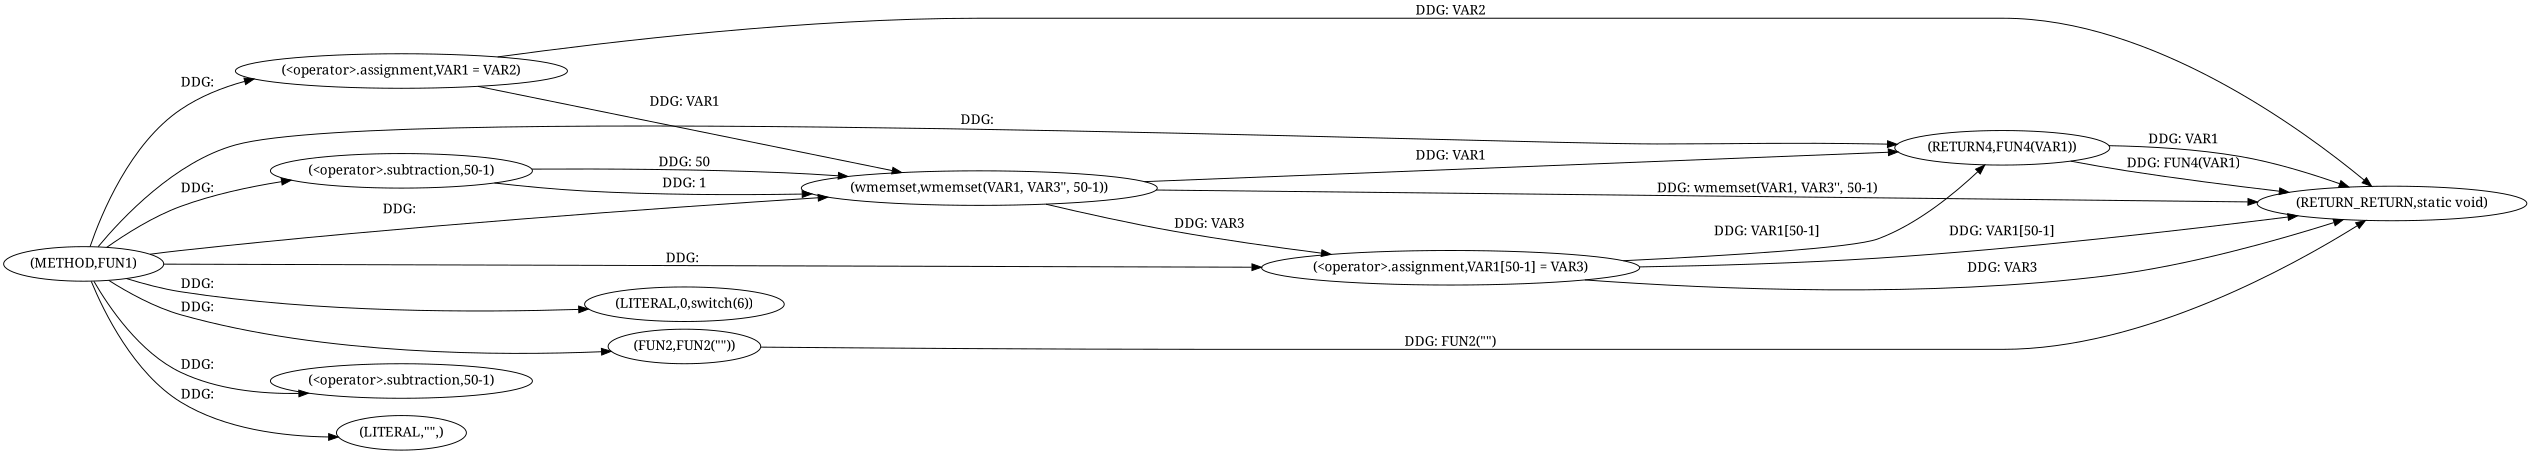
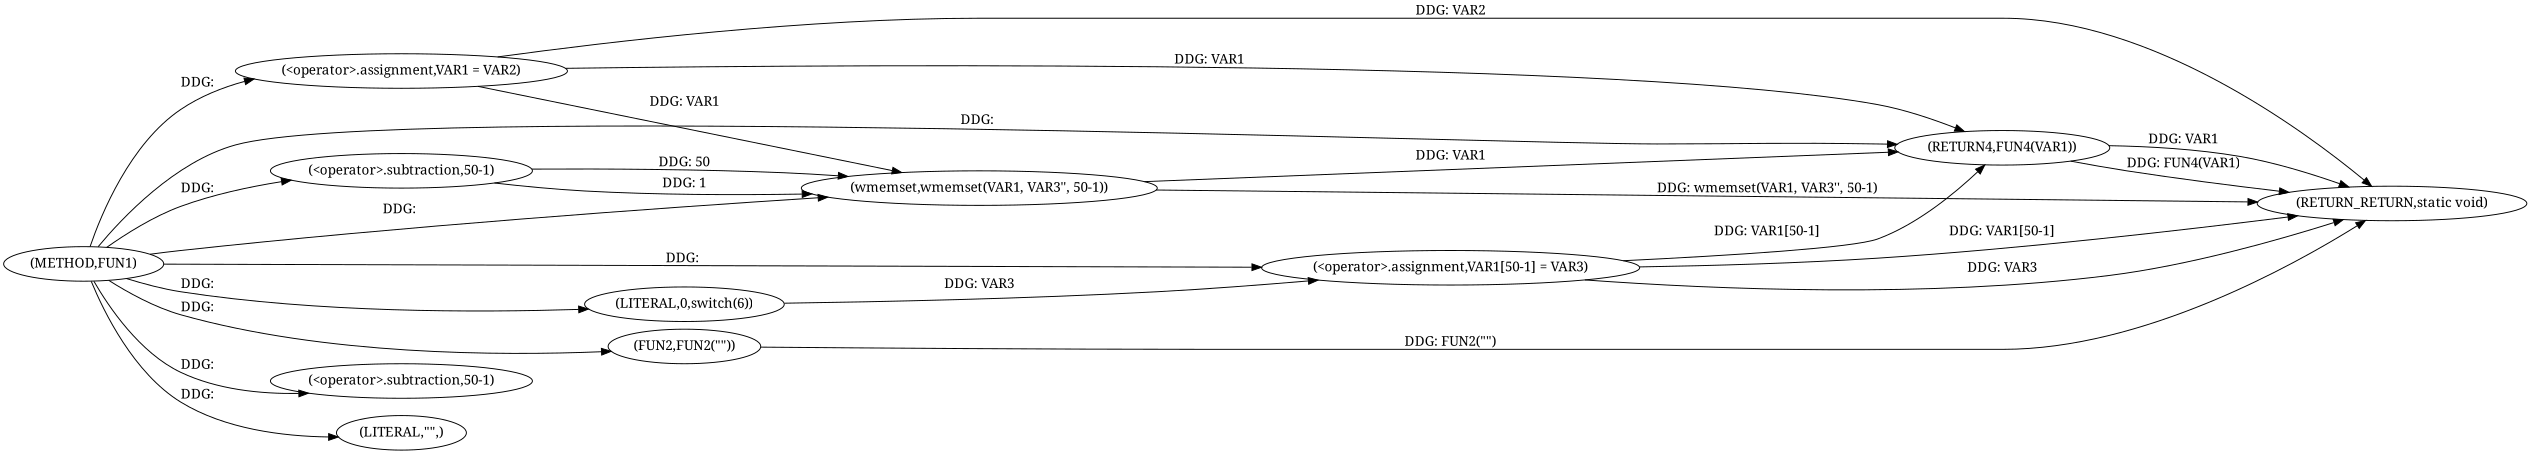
edge "(<operator>.assignment,VAR1 = VAR2)" -> "(RETURN4,FUN4(VAR1))": added, label "DDG: VAR1"
edge "(wmemset,wmemset(VAR1, VAR3'', 50-1))" -> "(<operator>.assignment,VAR1[50-1] = VAR3)": now "(LITERAL,0,switch(6))" -> "(<operator>.assignment,VAR1[50-1] = VAR3)"
